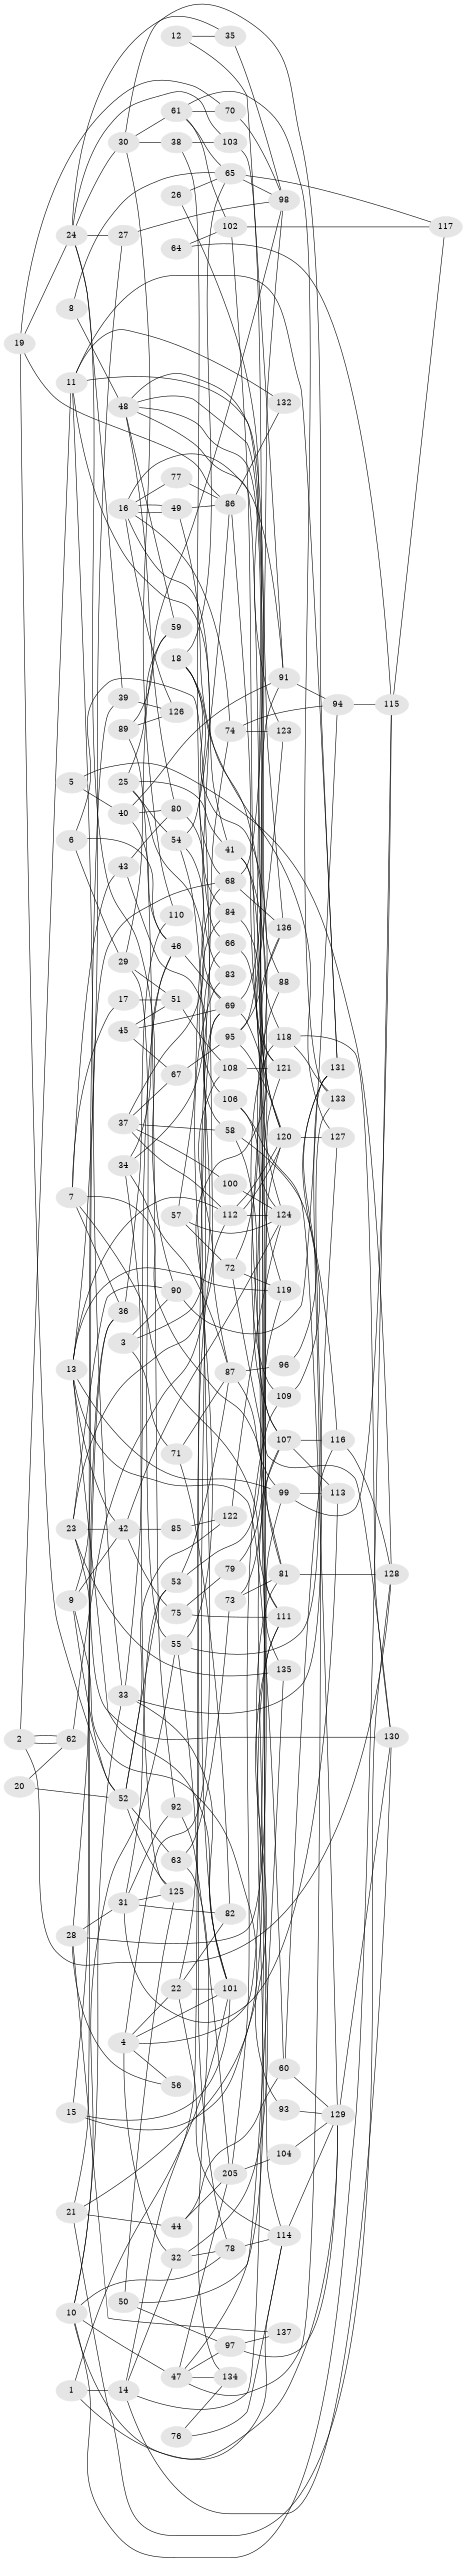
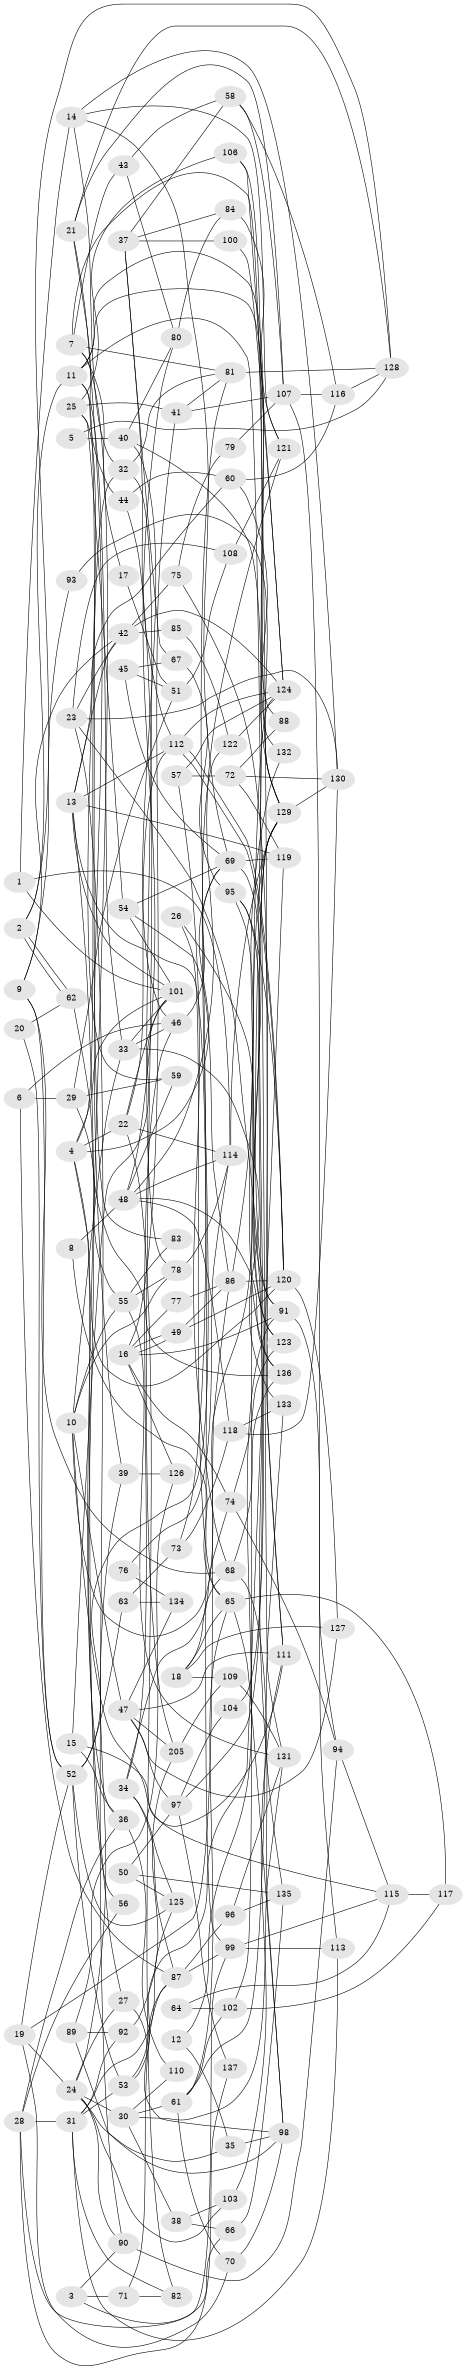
edge "135" -- "96": added
edge "104" -- "205": now "104" -- "97"
